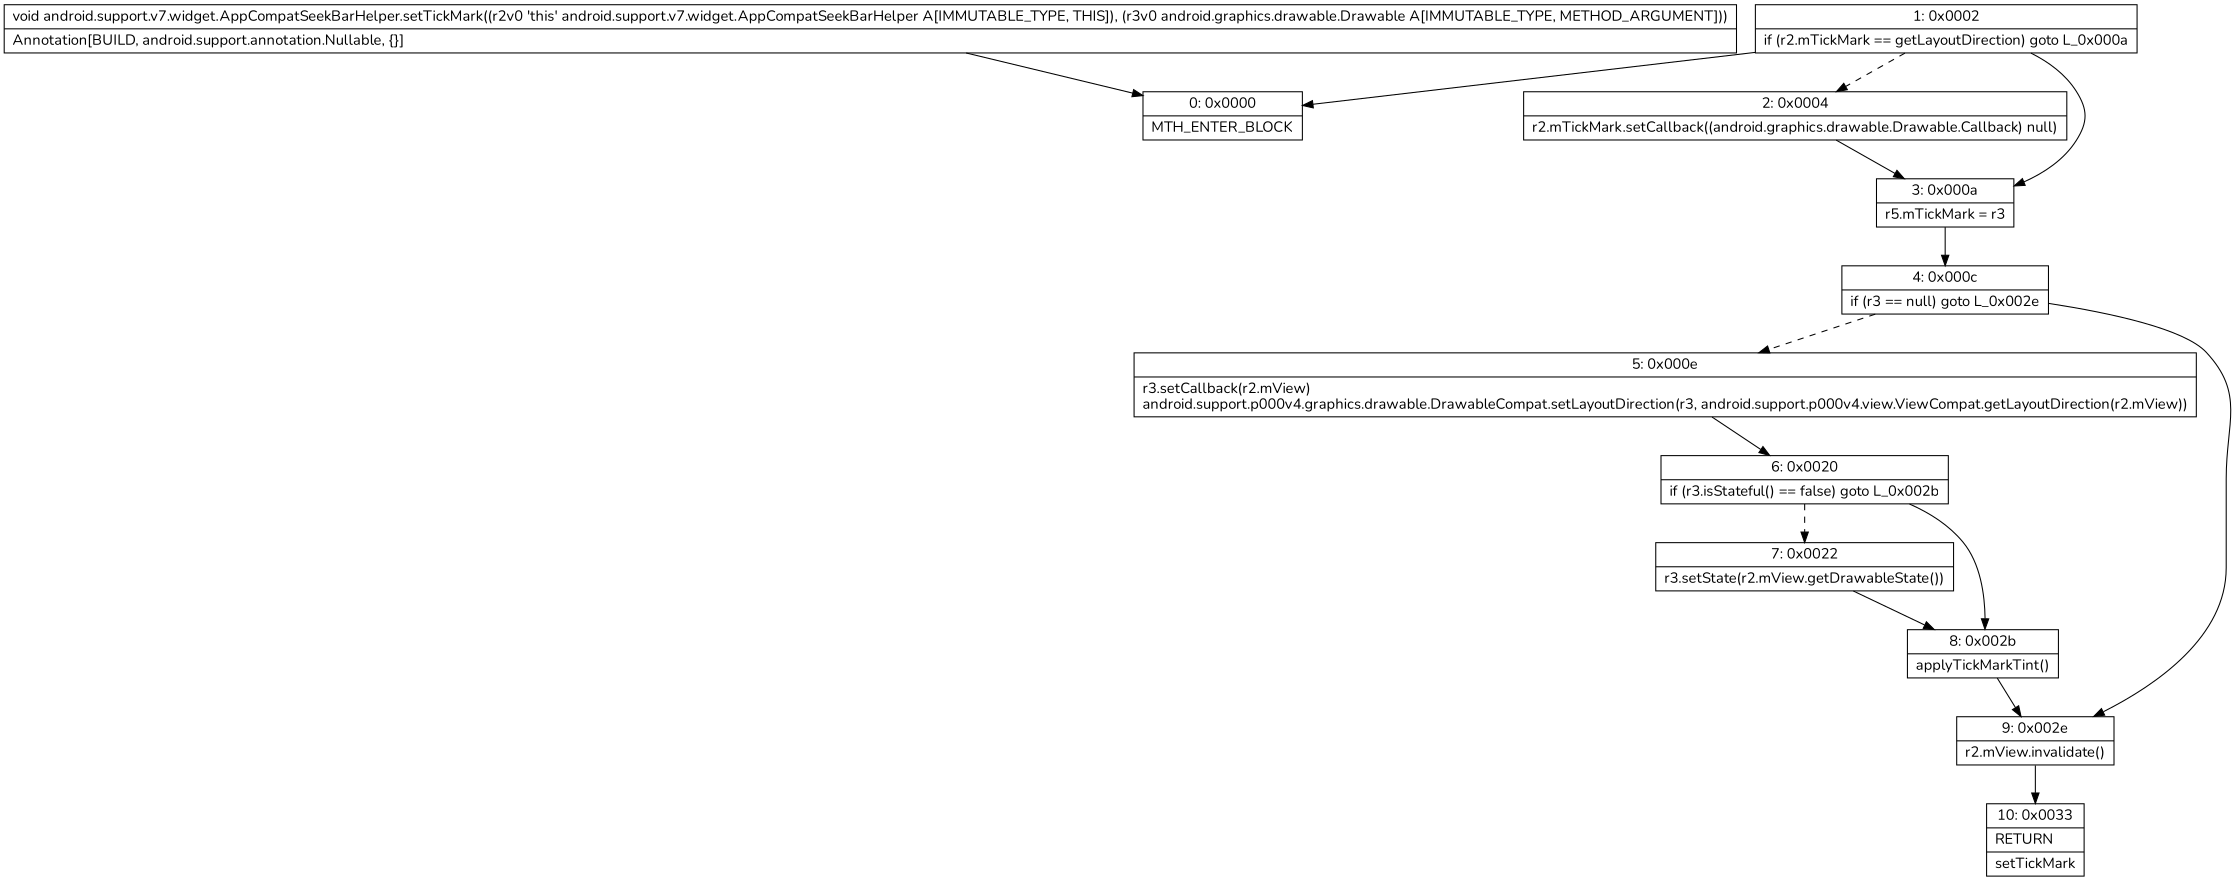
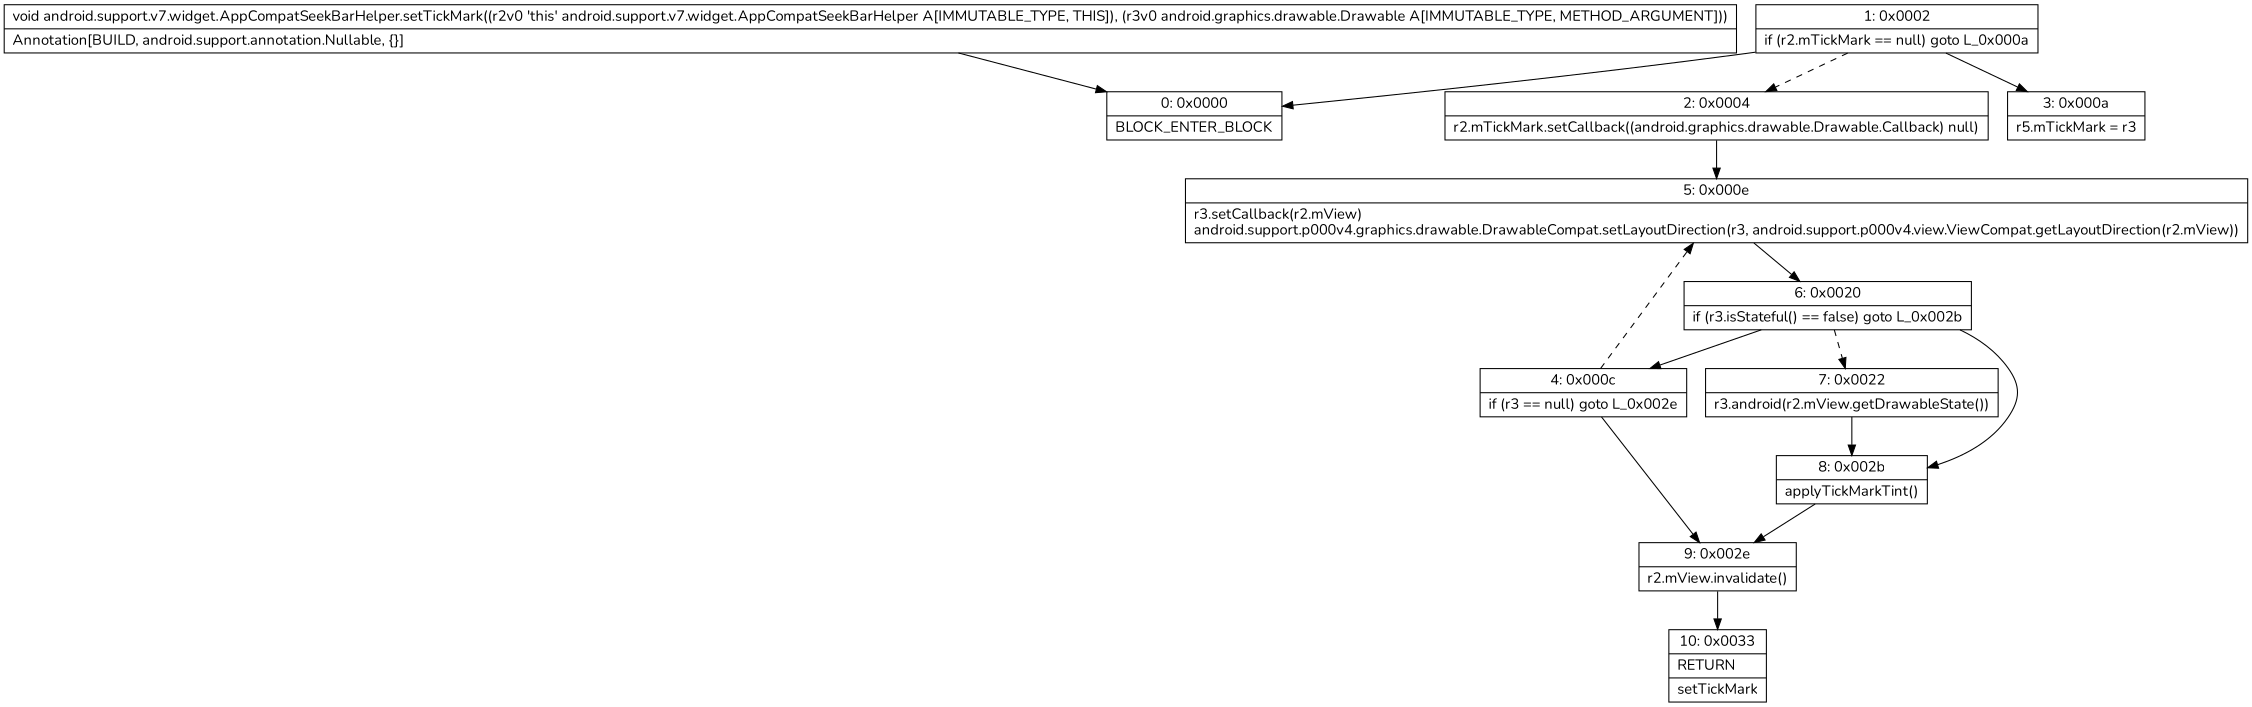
node "1: 0x0002": text "if (r2.mTickMark == getLayoutDirection) goto L_0x000a" -> "if (r2.mTickMark == null) goto L_0x000a"
node "0: 0x0000": text "MTH_ENTER_BLOCK" -> "BLOCK_ENTER_BLOCK"
edge "2: 0x0004" -> "3: 0x000a": now "2: 0x0004" -> "5: 0x000e"
edge "3: 0x000a" -> "4: 0x000c": now "6: 0x0020" -> "4: 0x000c"
node "7: 0x0022": text "r3.setState(r2.mView.getDrawableState())" -> "r3.android(r2.mView.getDrawableState())"
